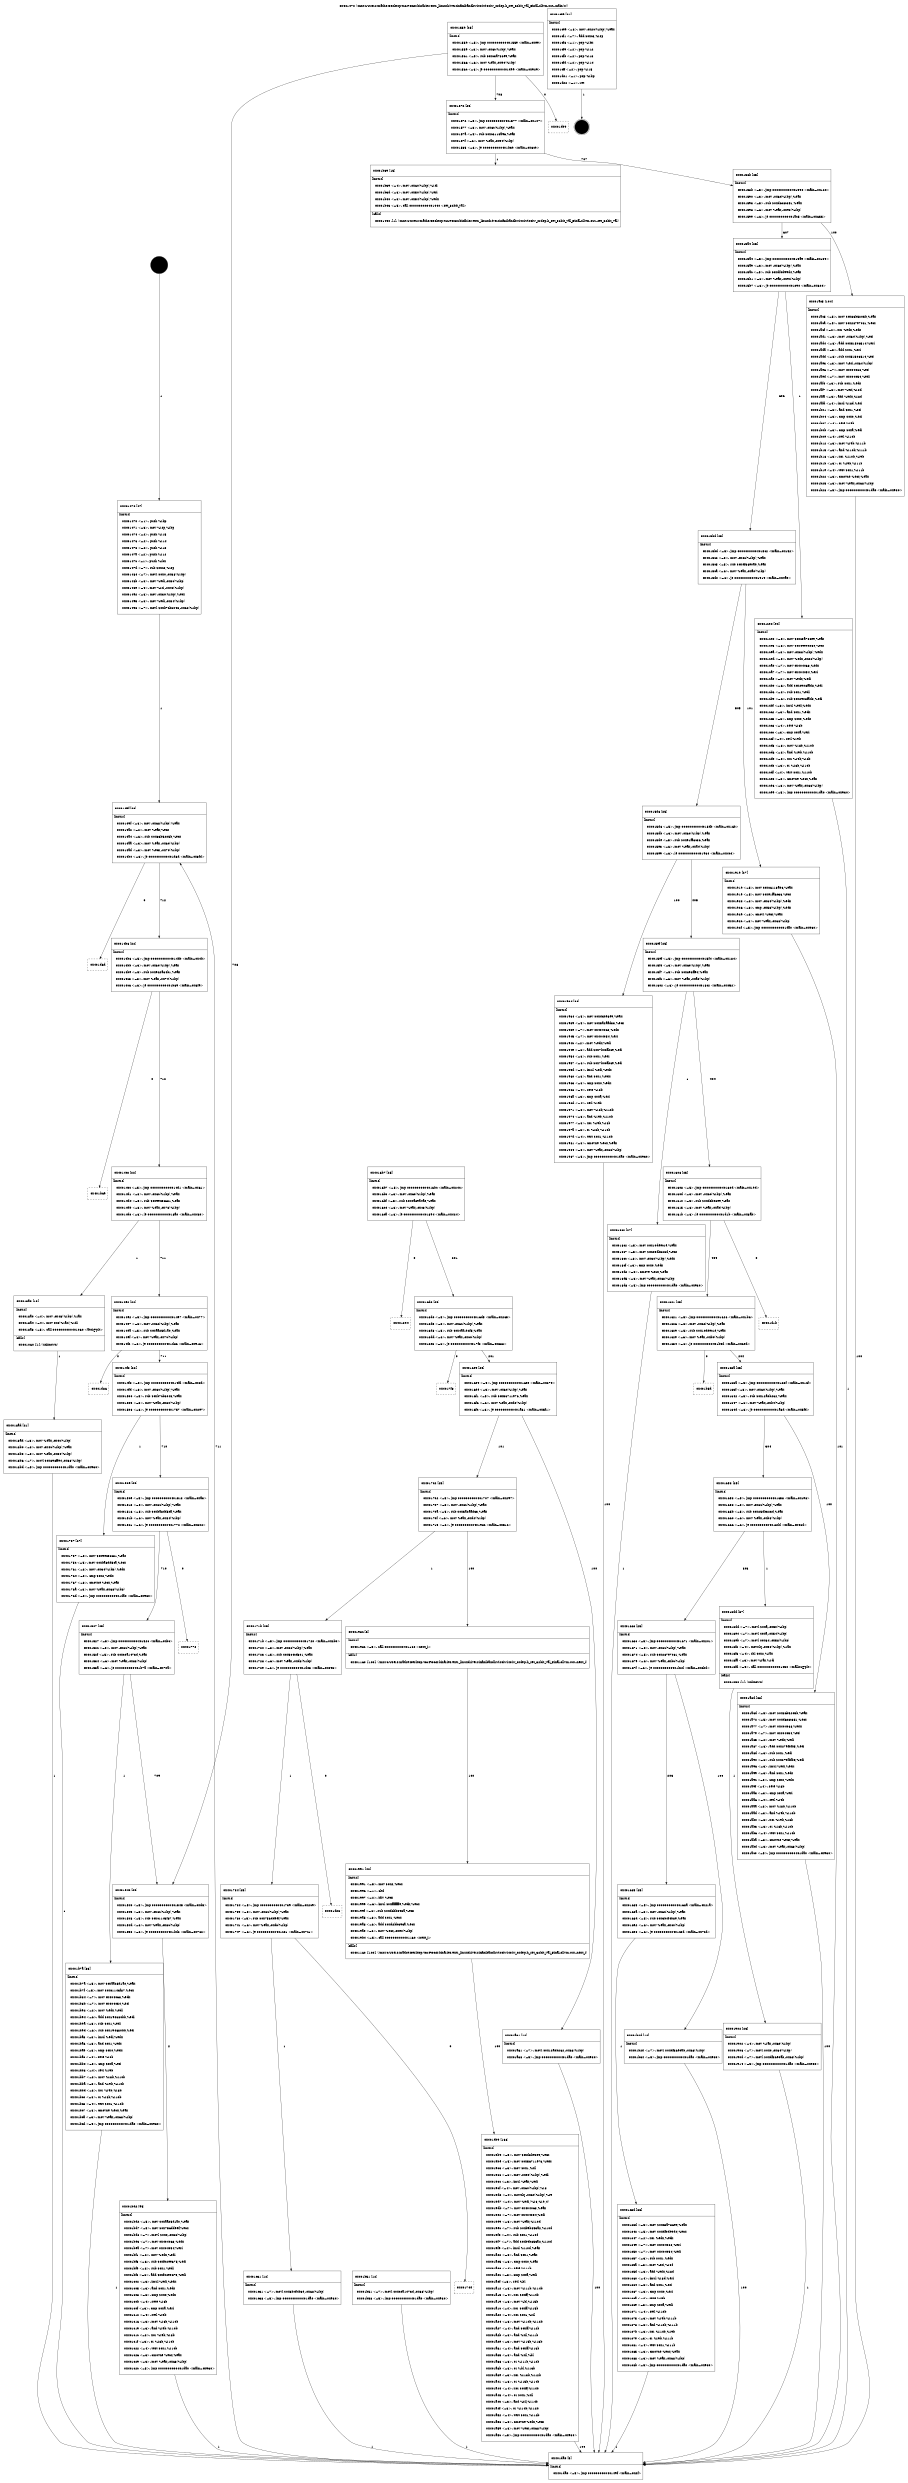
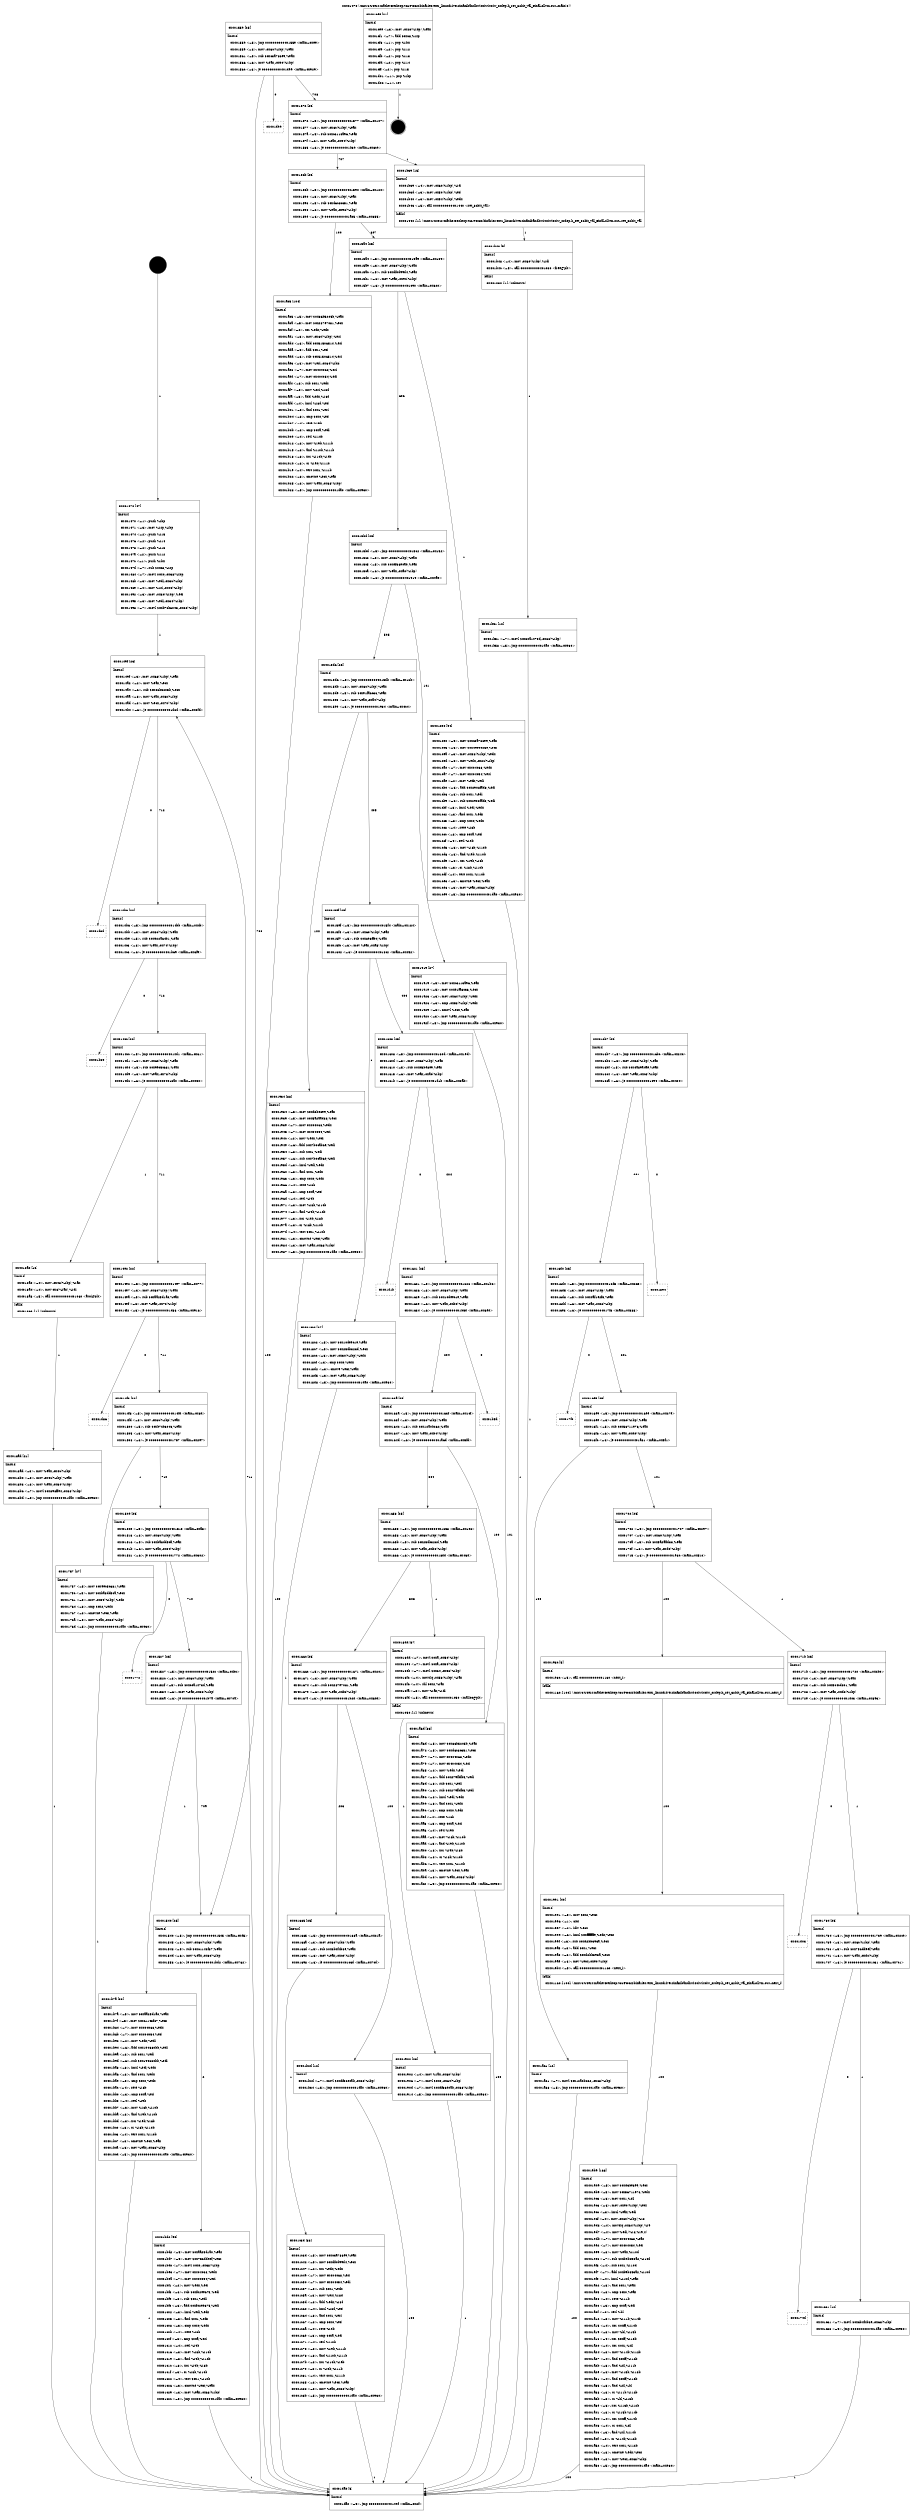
node "0x401b48 [9]": added
